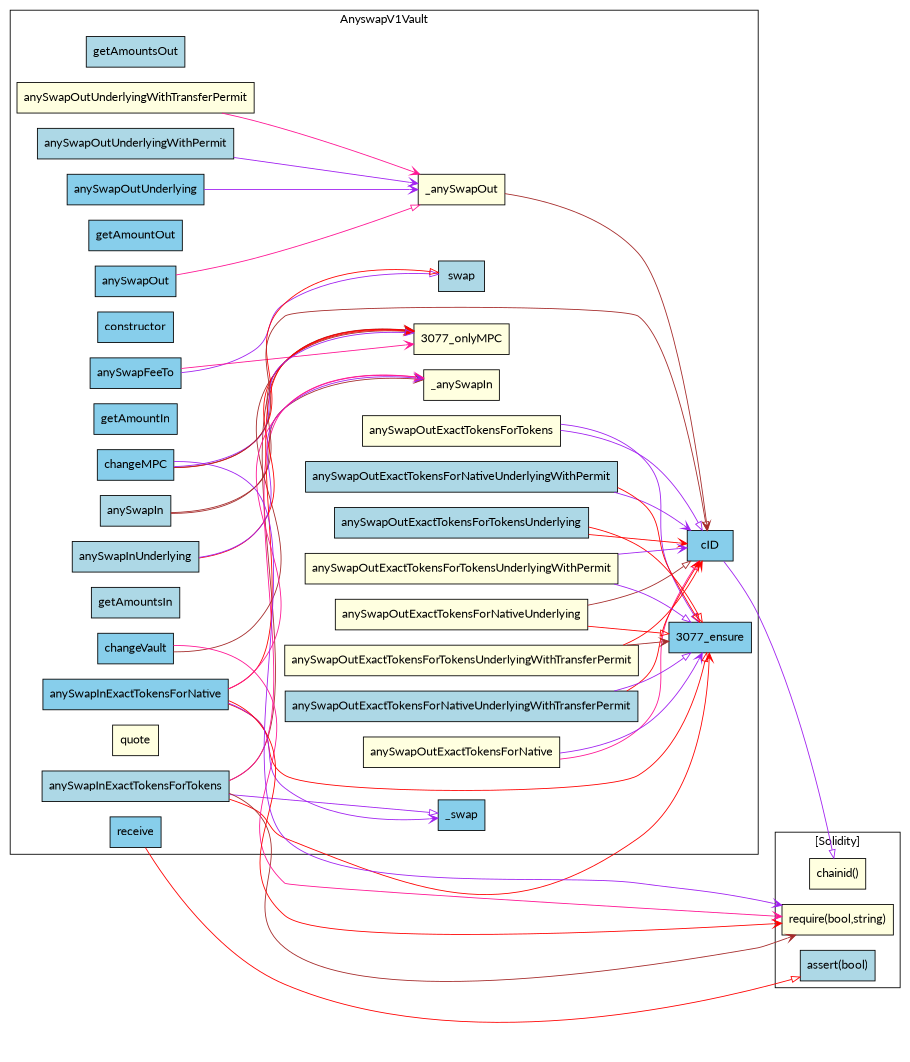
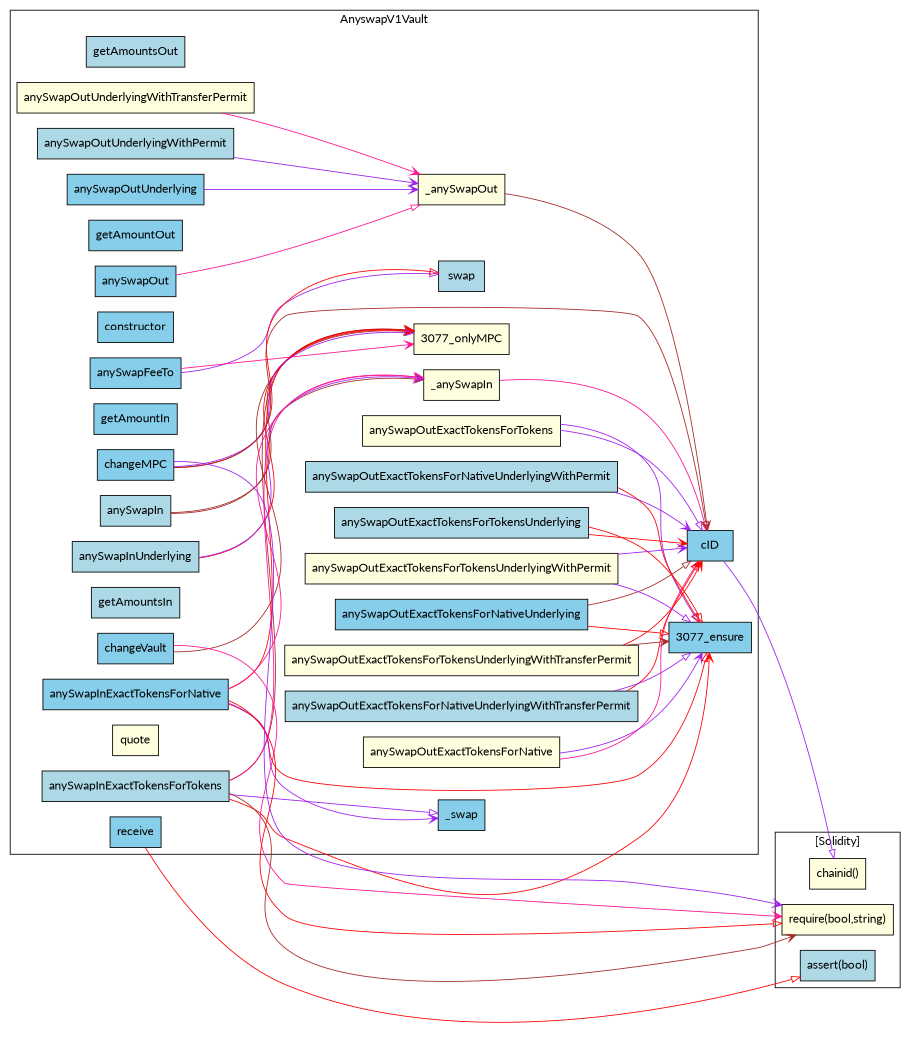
edge "_anySwapIn" -> "cID": added
node "anySwapOutExactTokensForNativeUnderlying": fillcolor lightyellow -> skyblue
edge "anySwapInExactTokensForNative" -> "require(bool,string)": arrowhead vee -> onormal
